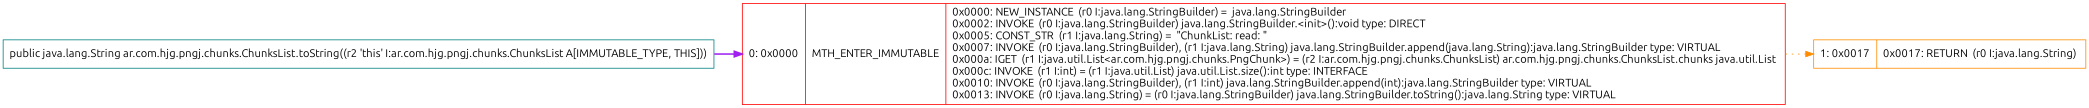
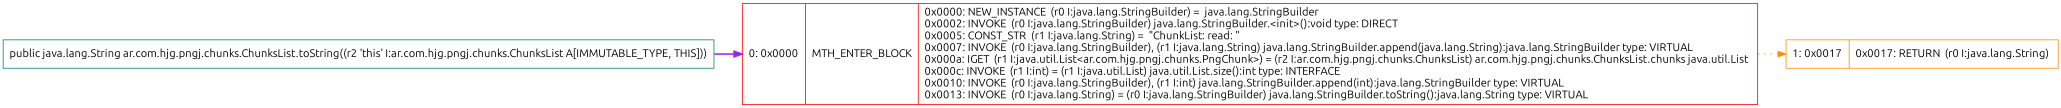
node "0: 0x0000": text "MTH_ENTER_IMMUTABLE" -> "MTH_ENTER_BLOCK"
